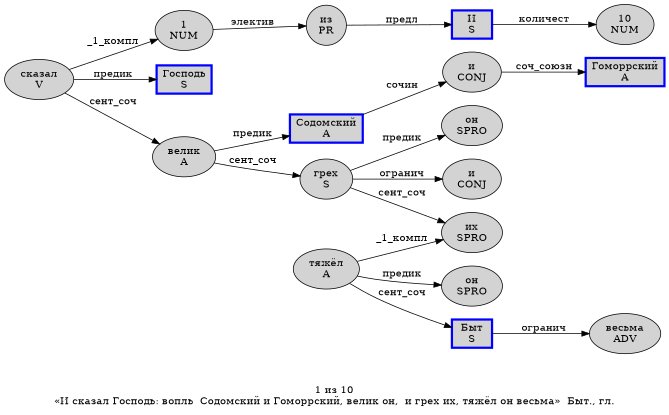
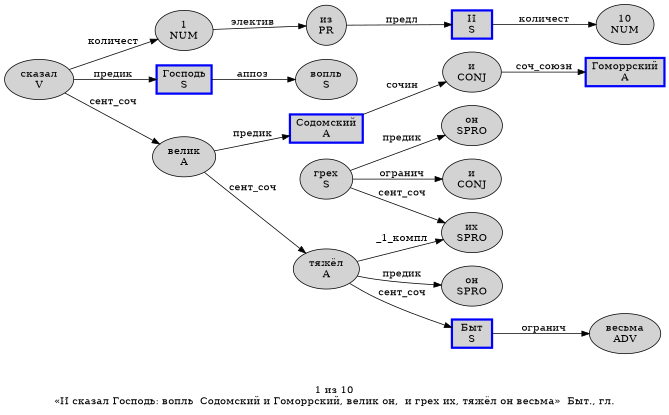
edge "сказал V" -> "1 NUM": label "_1_компл" -> "количест"
node "вопль S": added
edge "велик A" -> "грех S": now "велик A" -> "тяжёл A"
